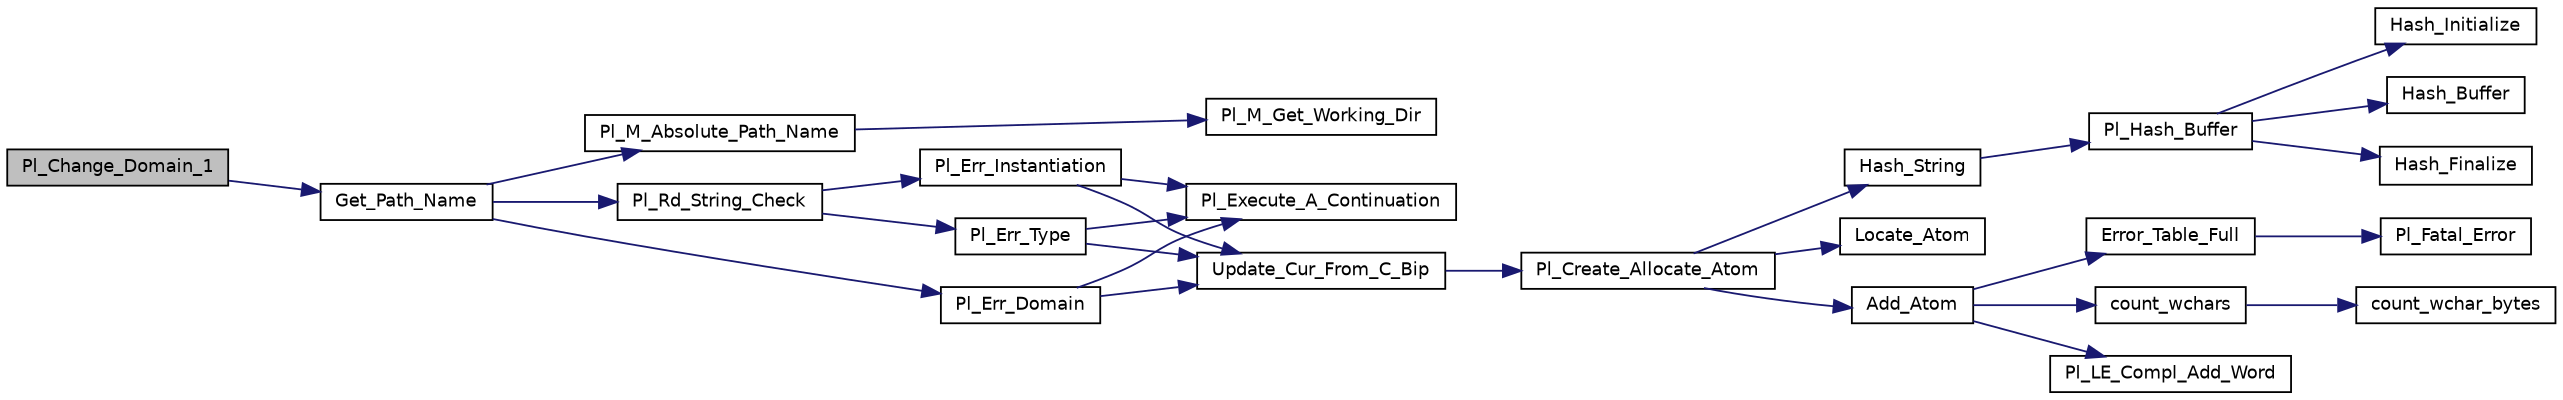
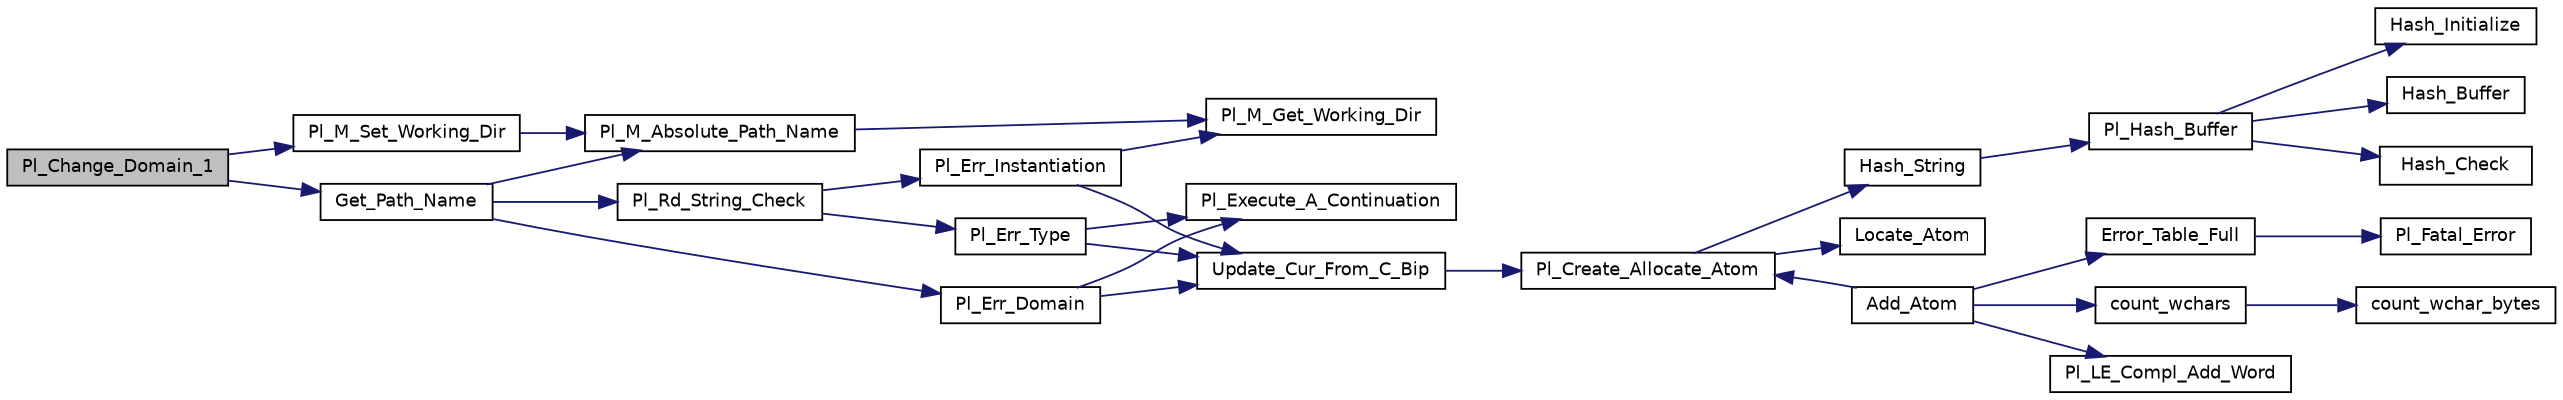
node "Pl_M_Set_Working_Dir": added
node "Hash_Finalize": label "Hash_Finalize" -> "Hash_Check"
edge "Pl_Err_Instantiation" -> "Pl_Execute_A_Continuation": now "Pl_Err_Instantiation" -> "Pl_M_Get_Working_Dir"
edge "Pl_Create_Allocate_Atom" -> "Add_Atom": reversed
